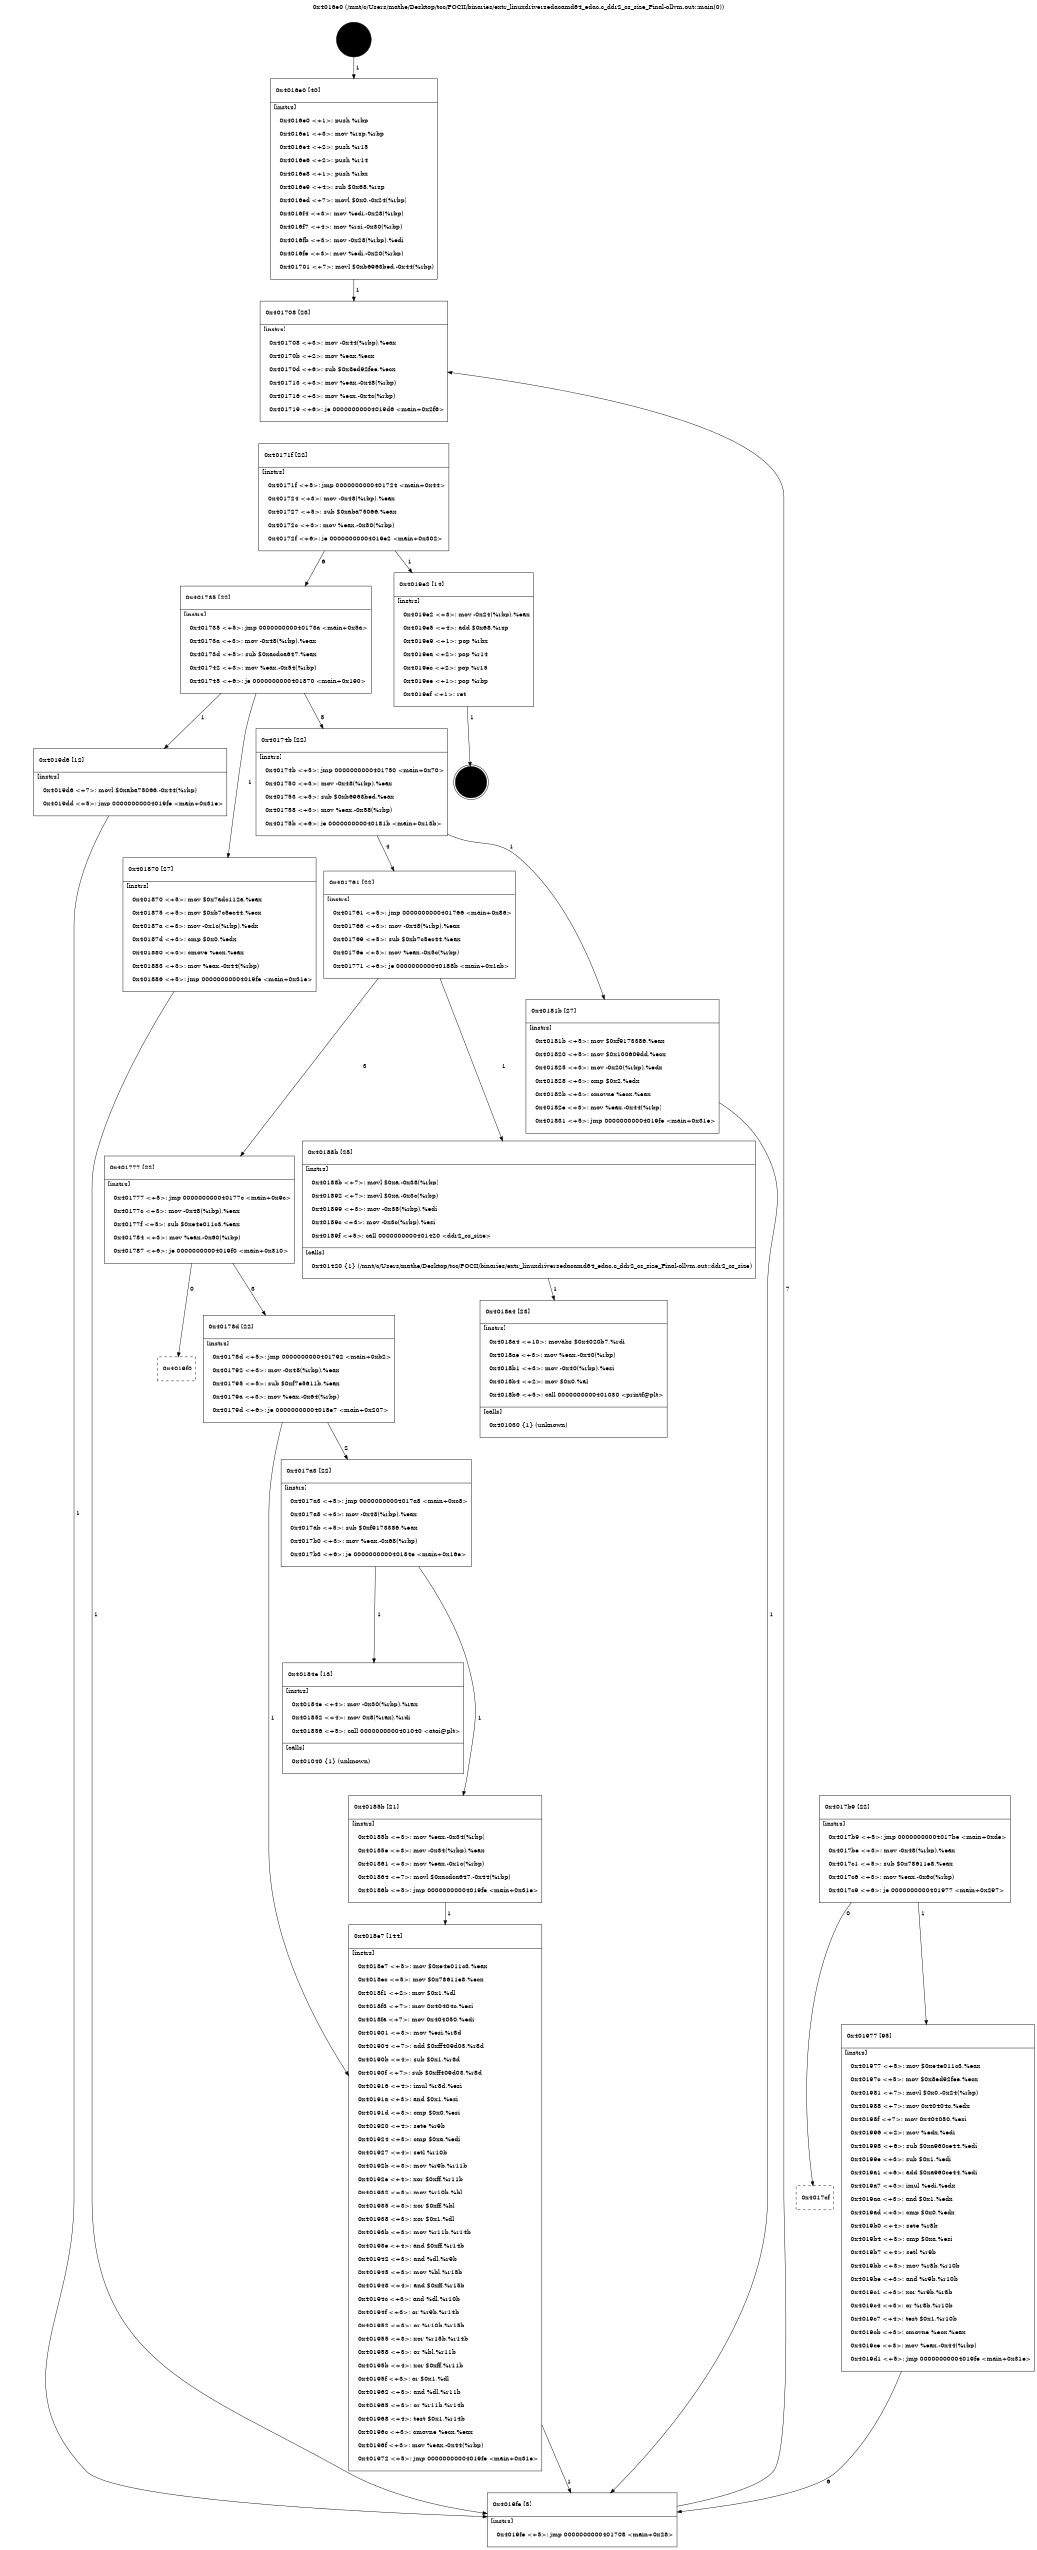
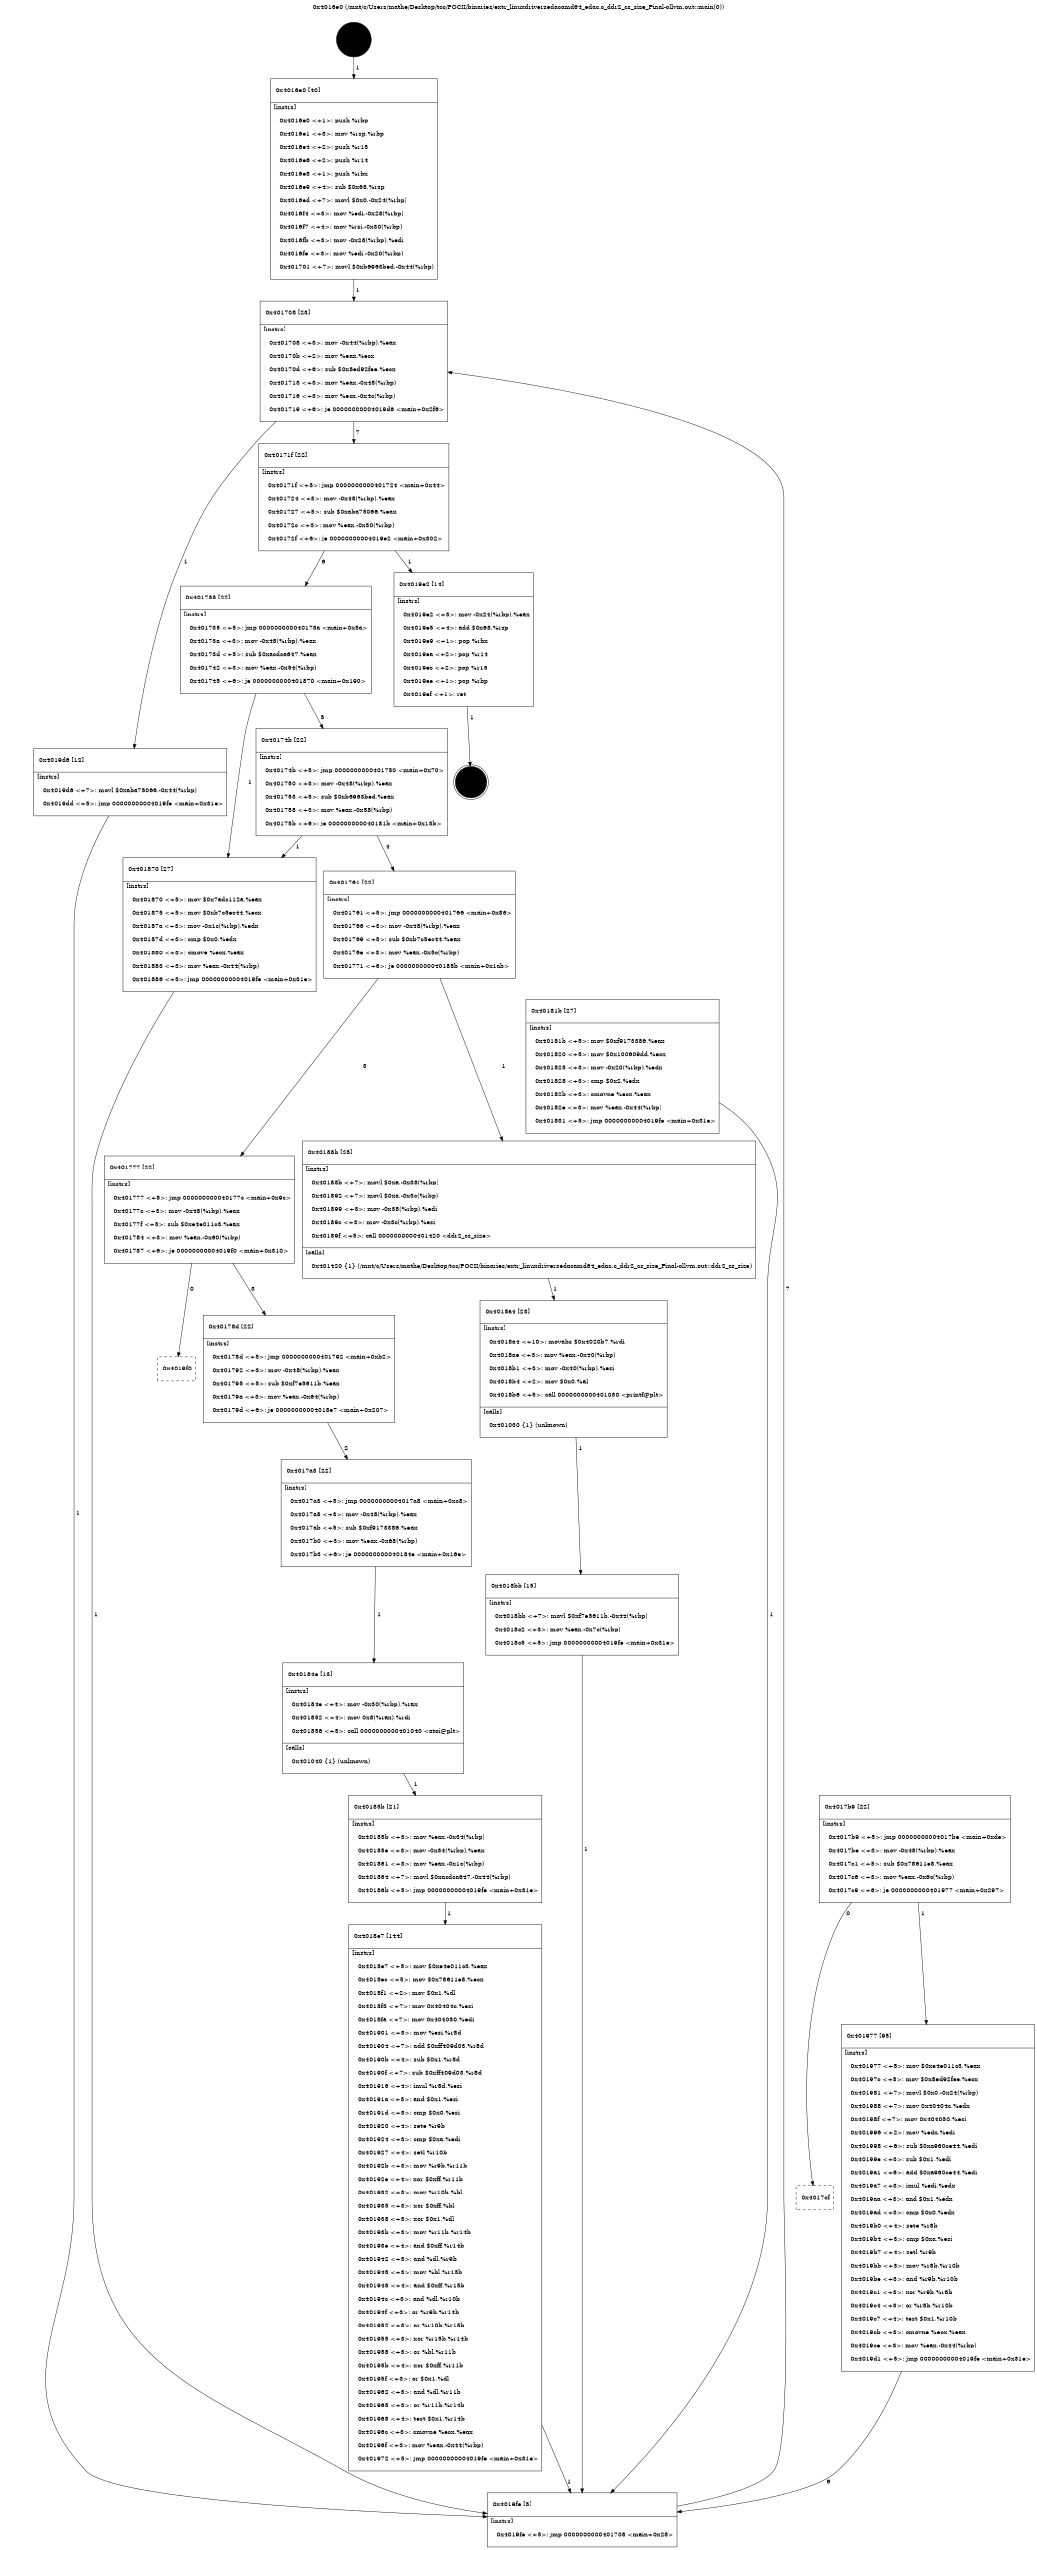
edge "0x401708 [23]" -> "0x40171f [22]": added, label "7"
edge "0x401735 [22]" -> "0x4019d6 [12]": now "0x401708 [23]" -> "0x4019d6 [12]"
edge "0x40174b [22]" -> "0x40181b [27]": now "0x40174b [22]" -> "0x401870 [27]"
node "0x4018bb [15]": added
edge "0x4017a3 [22]" -> "0x40185b [21]": now "0x40184e [13]" -> "0x40185b [21]"
edge "0x40178d [22]" -> "0x4018e7 [144]": removed, label "1"
